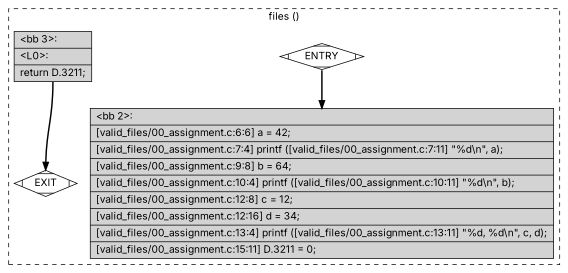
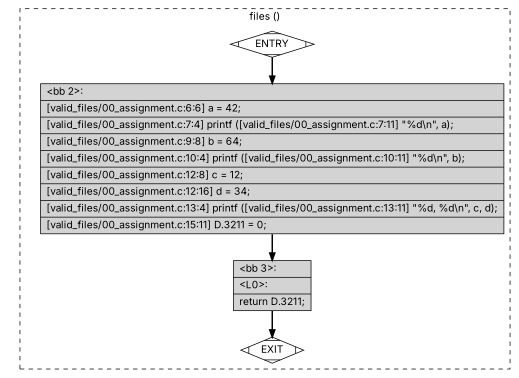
edge "<bb 2>:" -> "<bb 3>:": added
